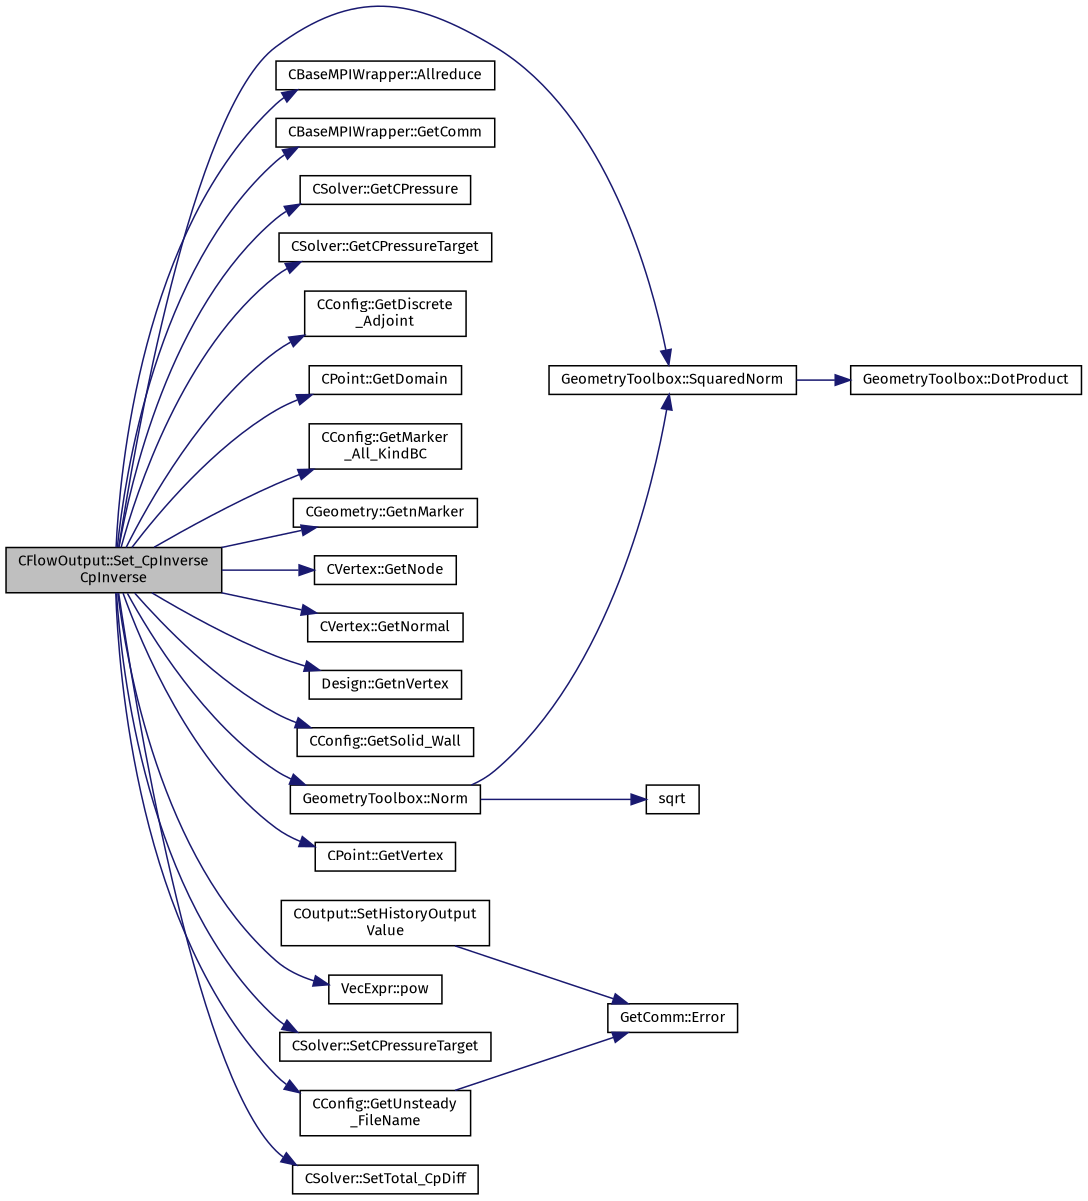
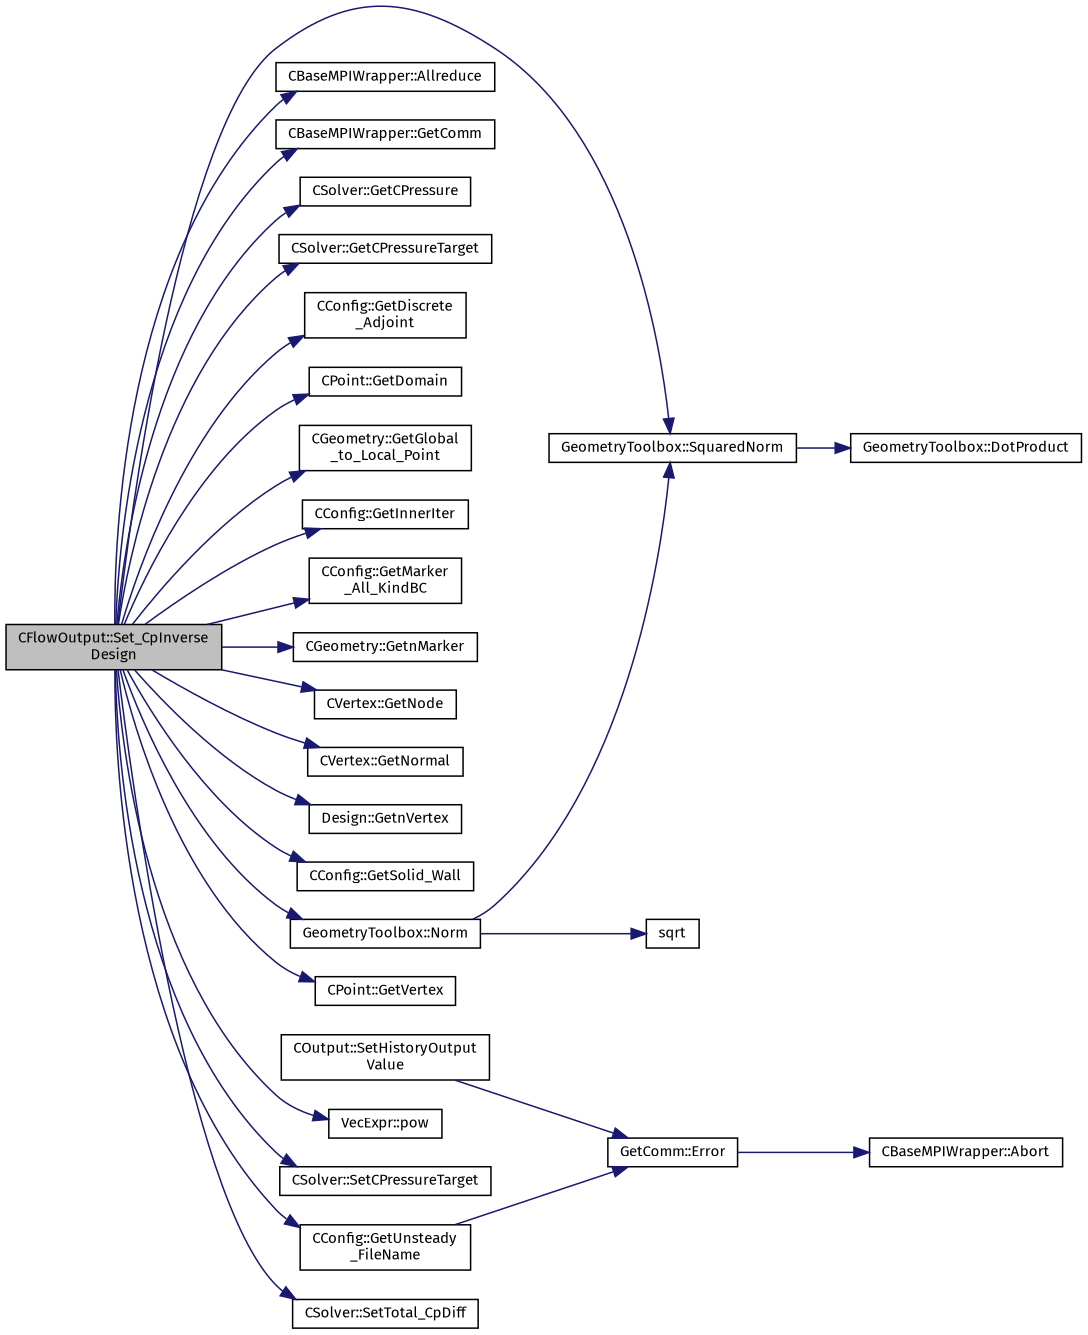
node "CGeometry::GetGlobal _to_Local_Point": added
node "CConfig::GetInnerIter": added
node "CFlowOutput::Set_CpInverse CpInverse": label "CFlowOutput::Set_CpInverse CpInverse" -> "CFlowOutput::Set_CpInverse Design"
node "CBaseMPIWrapper::Abort": added
